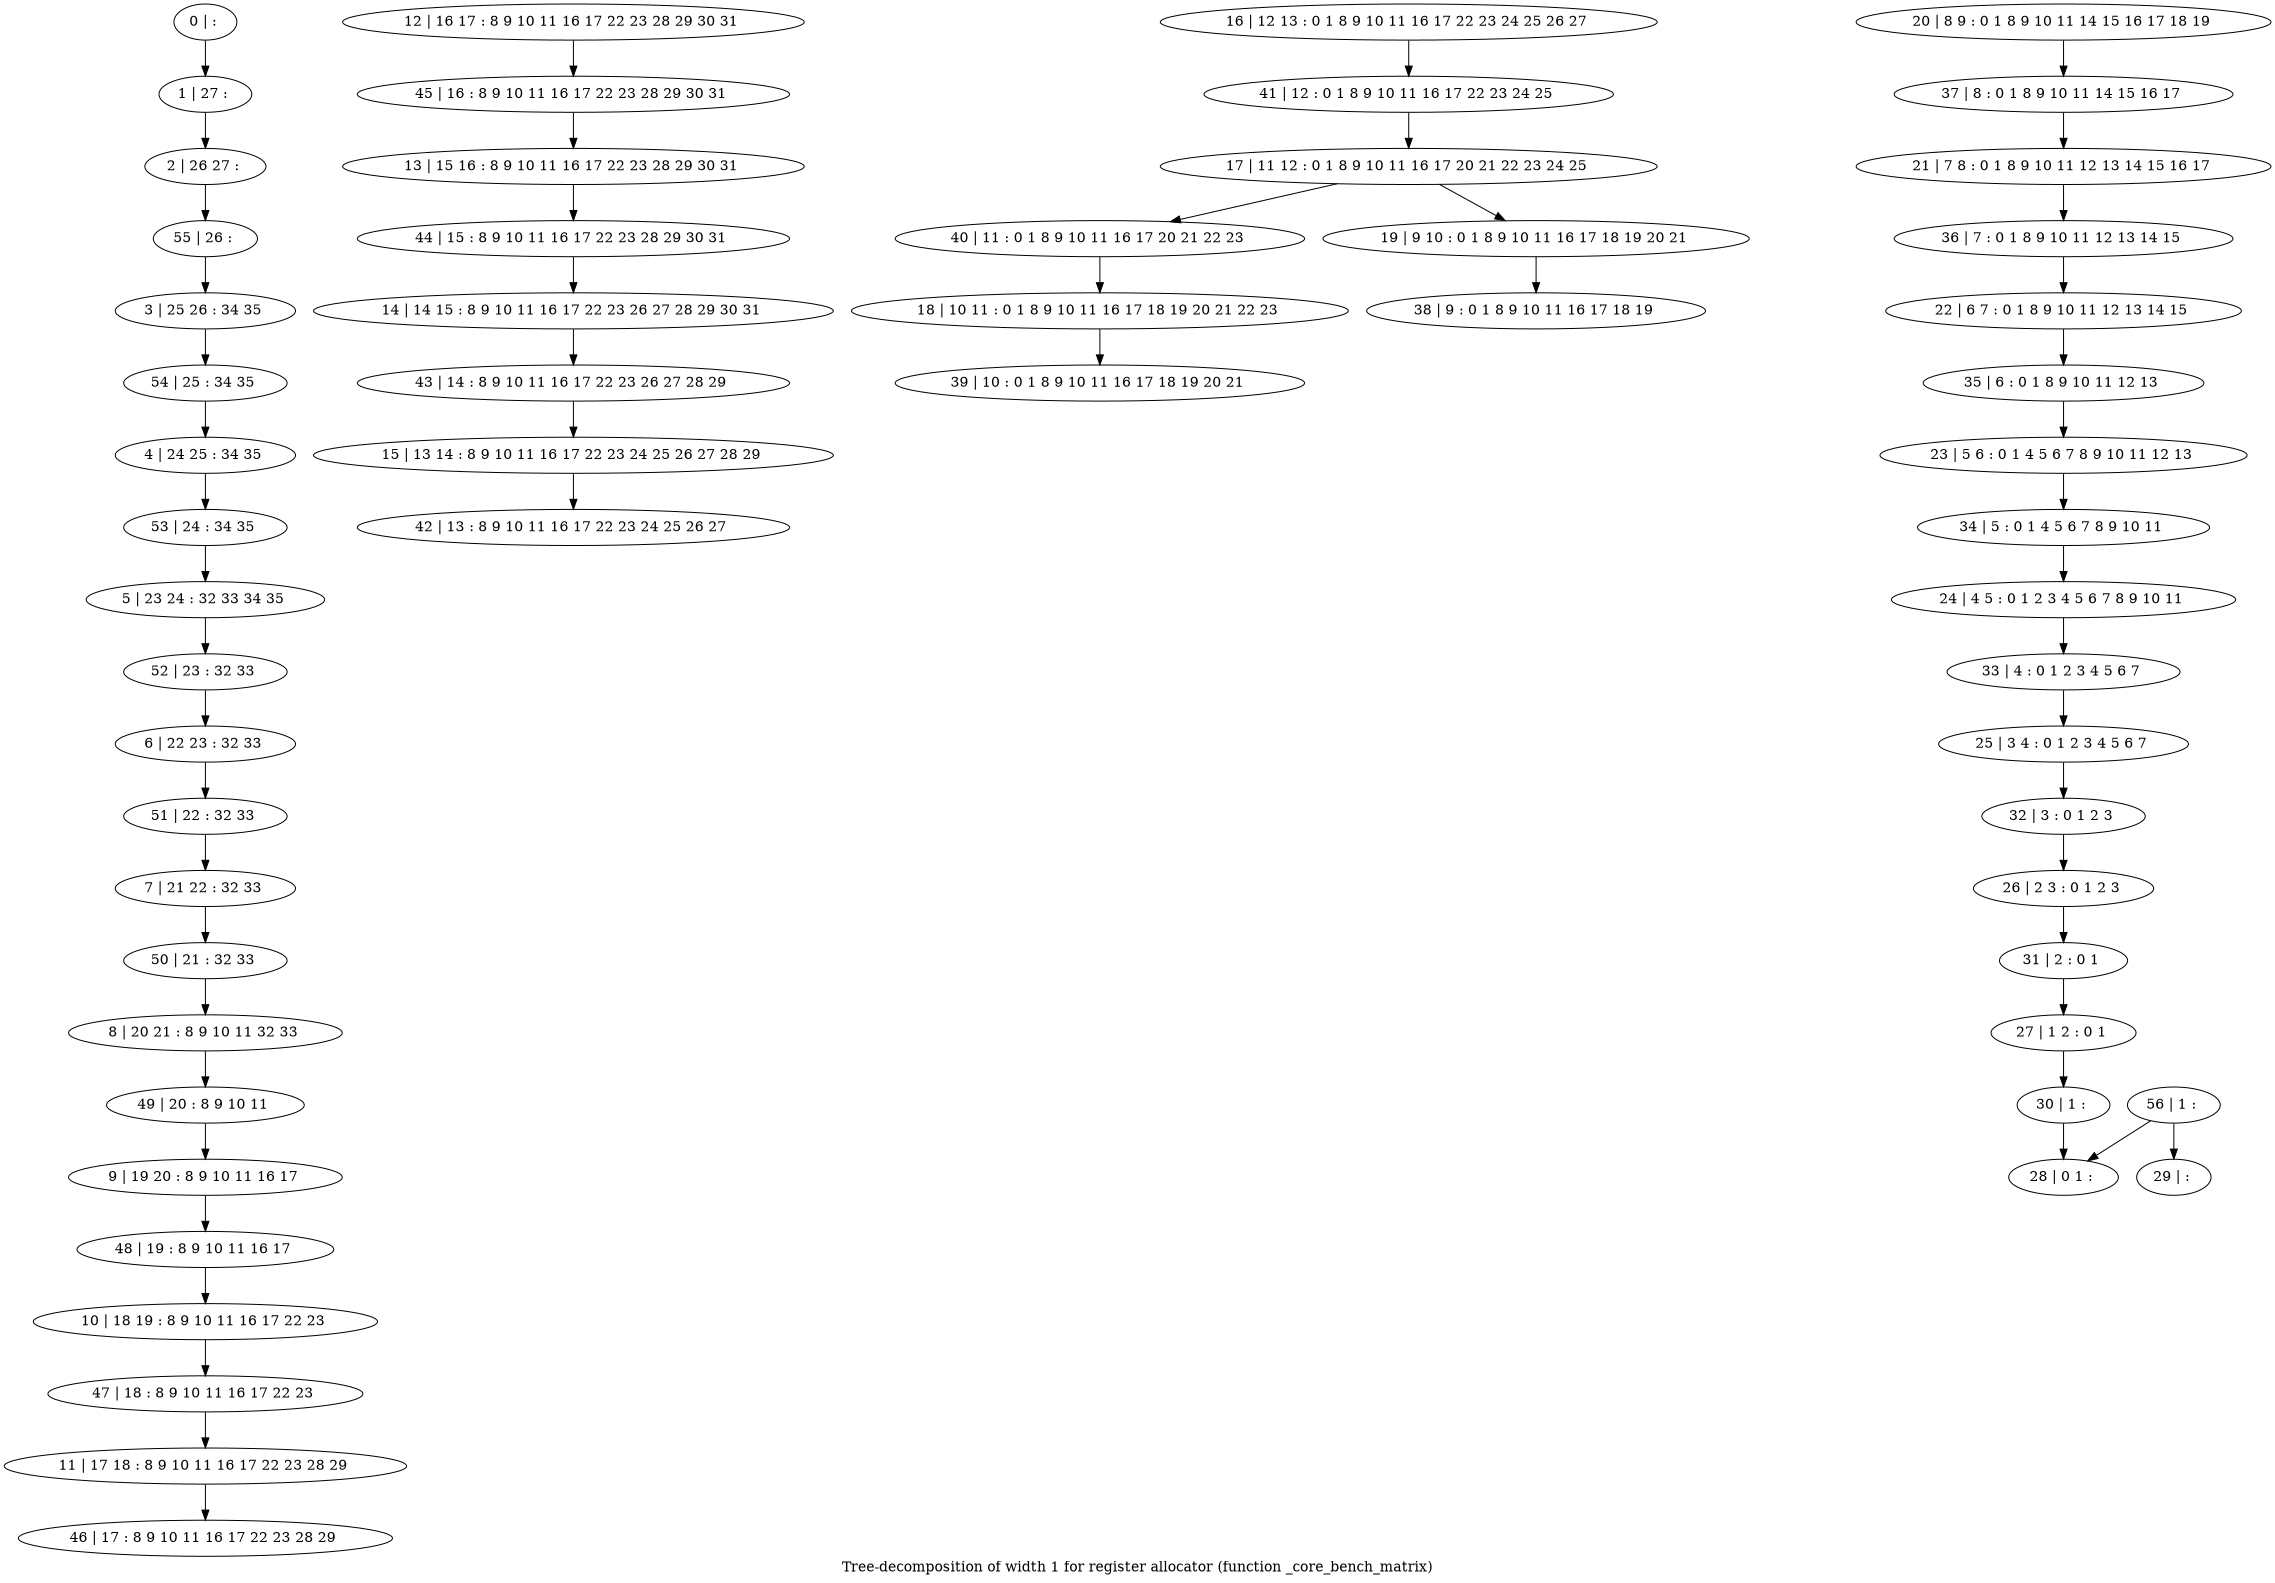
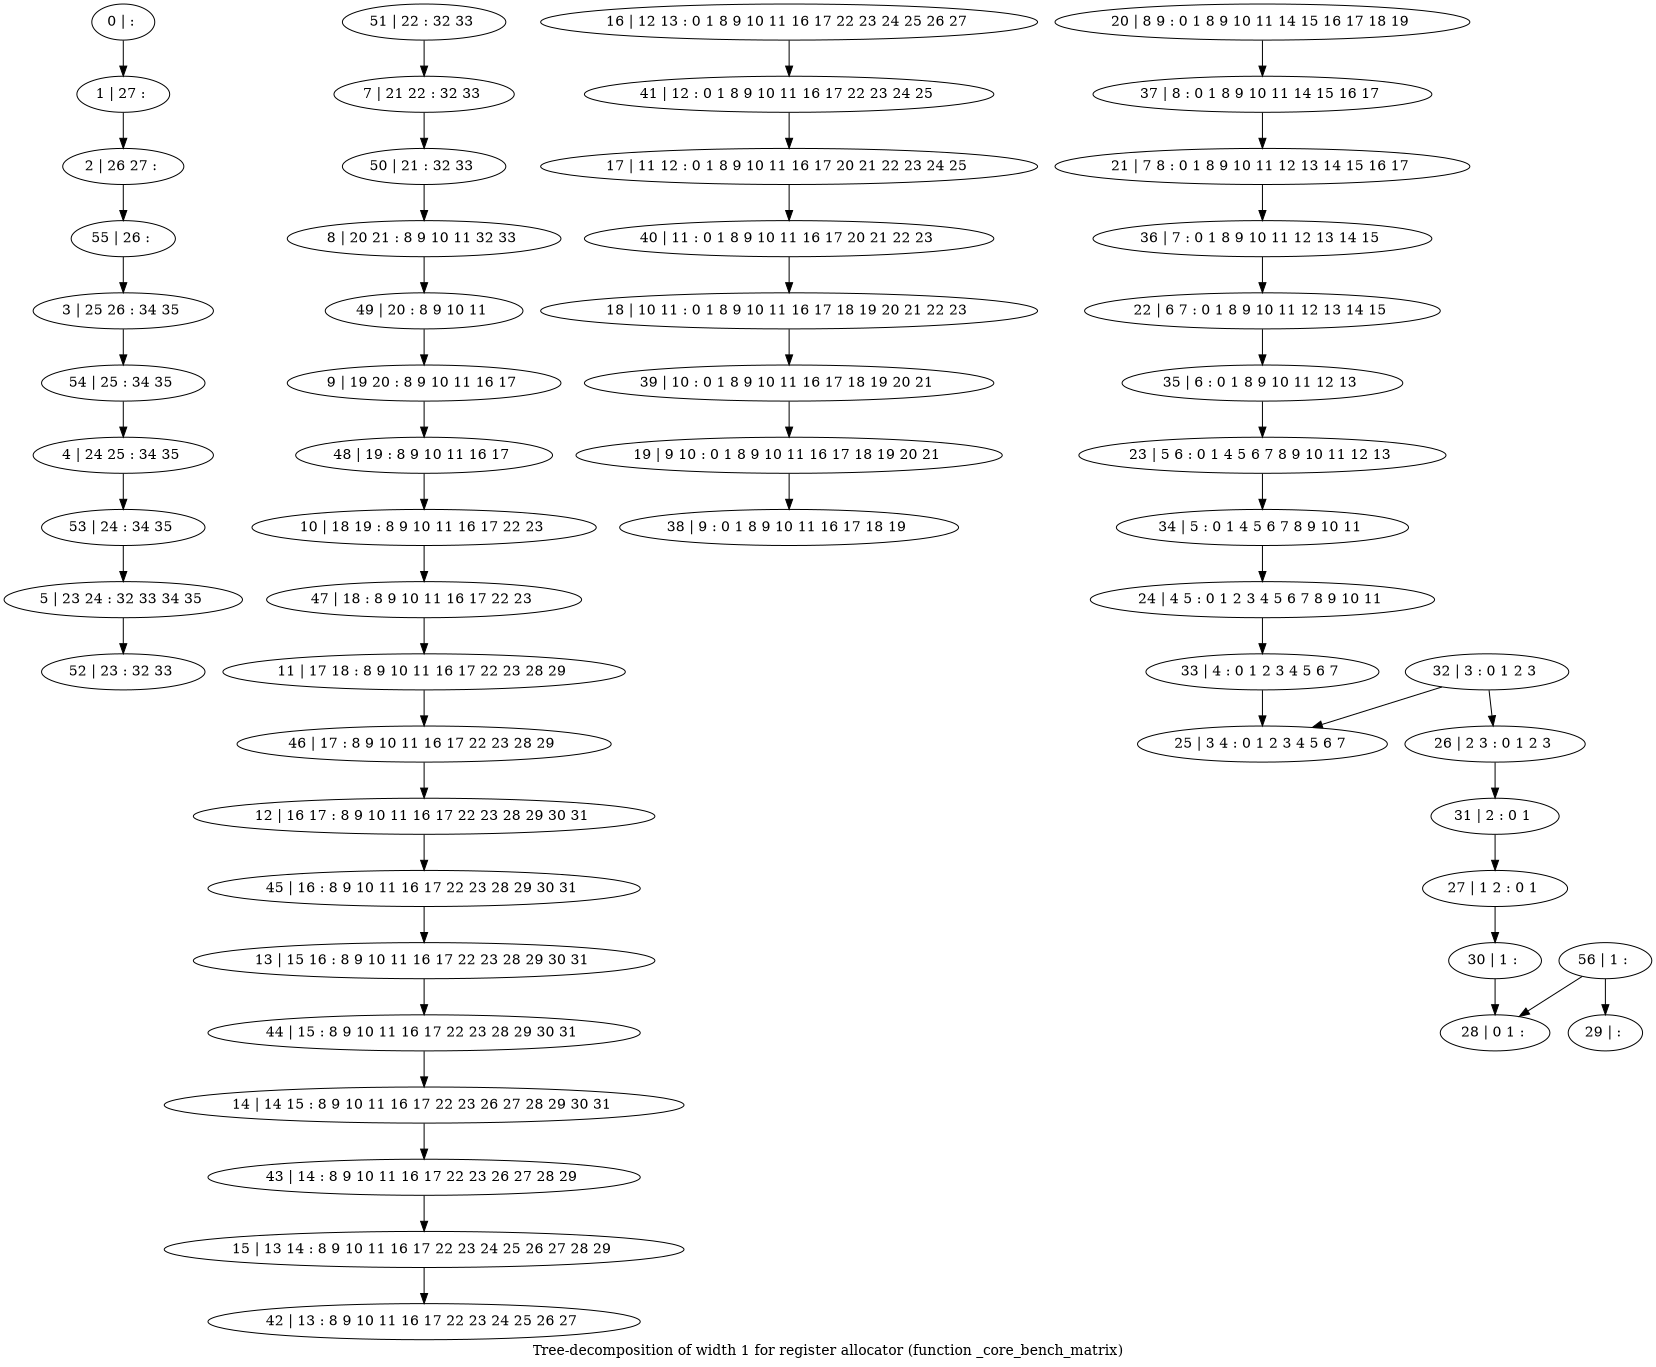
edge "17 | 11 12 : 0 1 8 9 10 11 16 17 20 21 22 23 24 25" -> "19 | 9 10 : 0 1 8 9 10 11 16 17 18 19 20 21": now "39 | 10 : 0 1 8 9 10 11 16 17 18 19 20 21" -> "19 | 9 10 : 0 1 8 9 10 11 16 17 18 19 20 21"
node "6 | 22 23 : 32 33": removed
edge "46 | 17 : 8 9 10 11 16 17 22 23 28 29" -> "12 | 16 17 : 8 9 10 11 16 17 22 23 28 29 30 31": added
edge "25 | 3 4 : 0 1 2 3 4 5 6 7" -> "32 | 3 : 0 1 2 3": reversed
